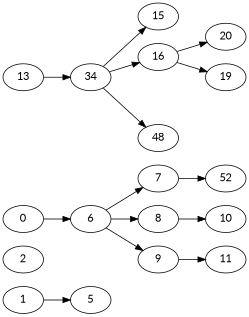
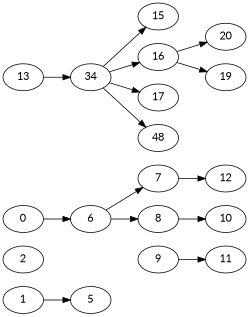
node "17": added
node "52": label "52" -> "12"
edge "6" -> "9": removed
